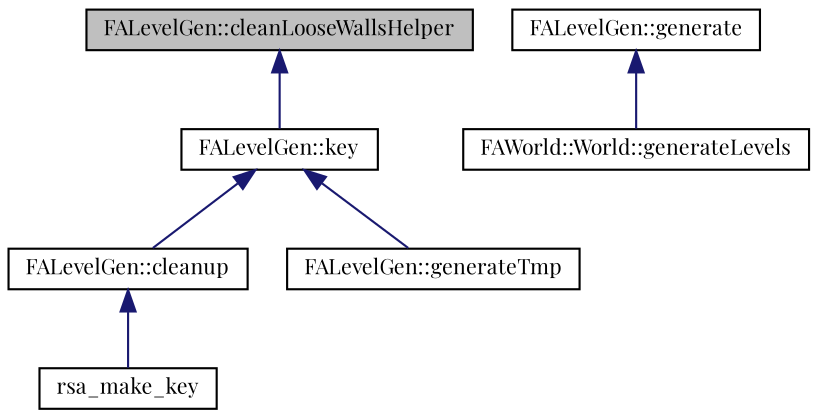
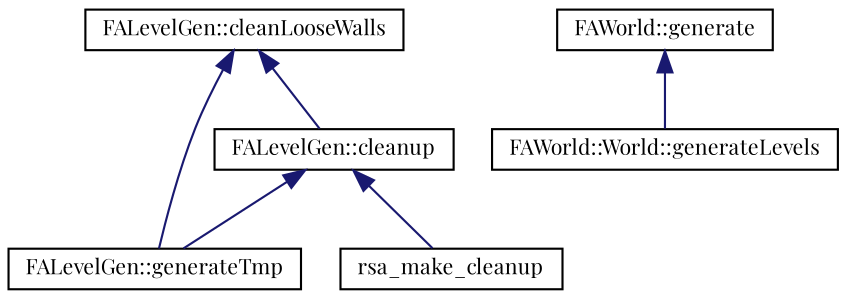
node "FALevelGen::cleanLooseWallsHelper": removed
node "FALevelGen::generate": label "FALevelGen::generate" -> "FAWorld::generate"
node "FALevelGen::key": label "FALevelGen::key" -> "FALevelGen::cleanLooseWalls"
edge "FALevelGen::generateTmp" -> "FALevelGen::cleanup": added
node "rsa_make_key": label "rsa_make_key" -> "rsa_make_cleanup"
